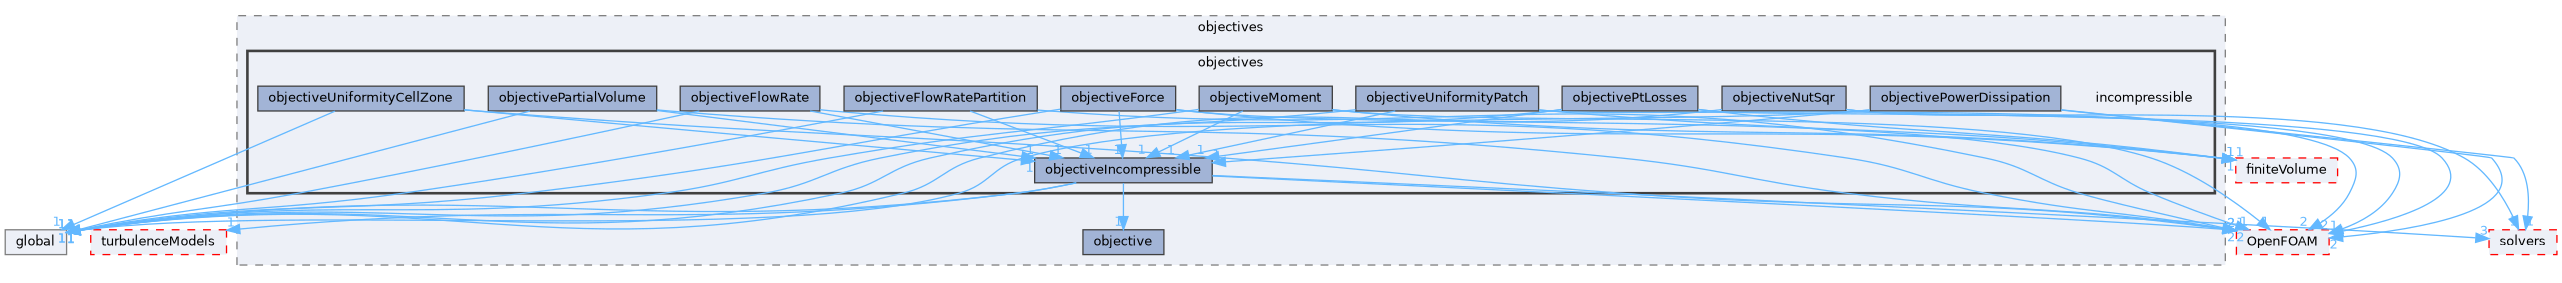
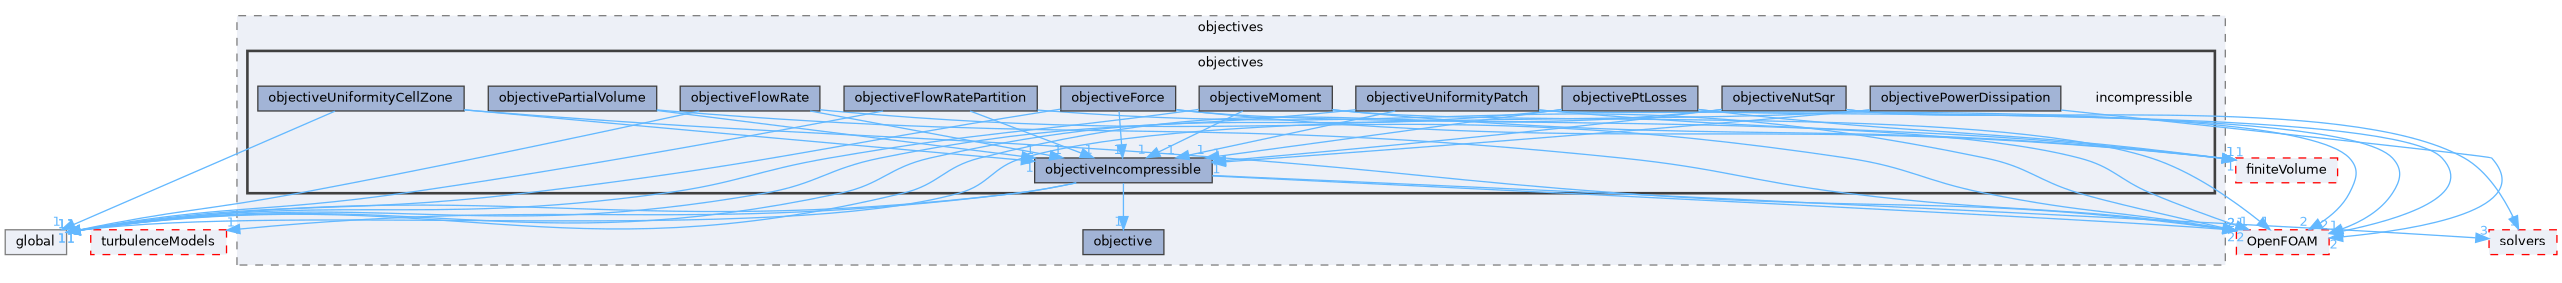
edge "objectiveNutSqr" -> "objectiveIncompressible": added
edge "objectivePowerDissipation" -> "solvers": removed
edge "objectivePartialVolume" -> "global": removed
